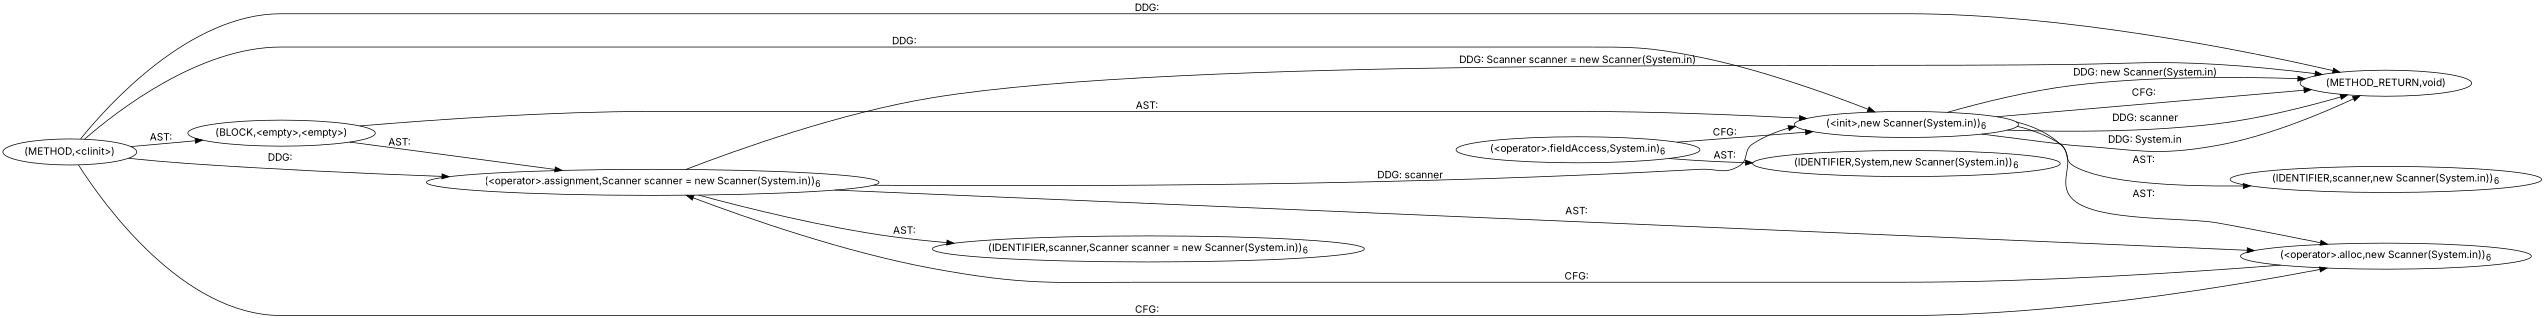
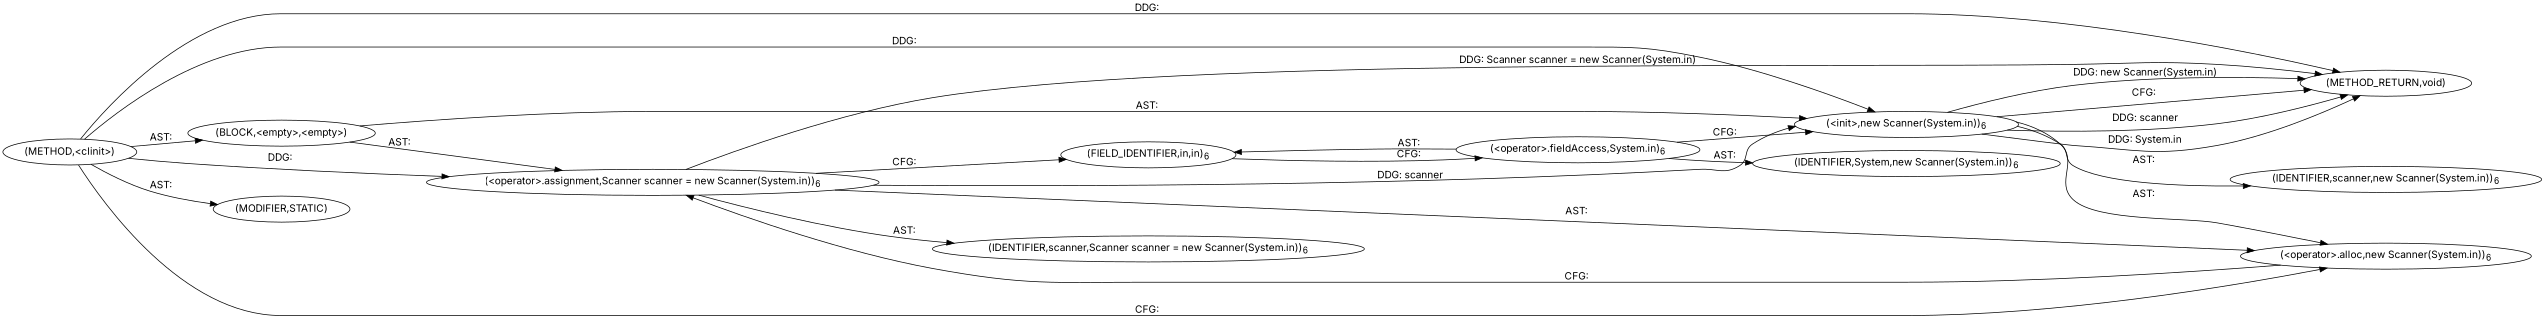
node "(FIELD_IDENTIFIER,in,in)": added
node "(MODIFIER,STATIC)": added
